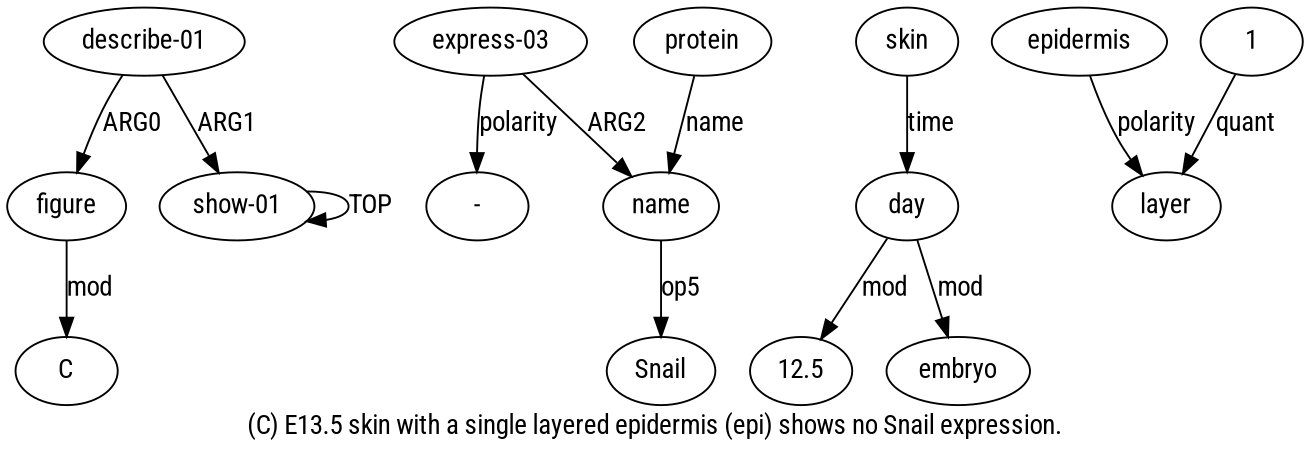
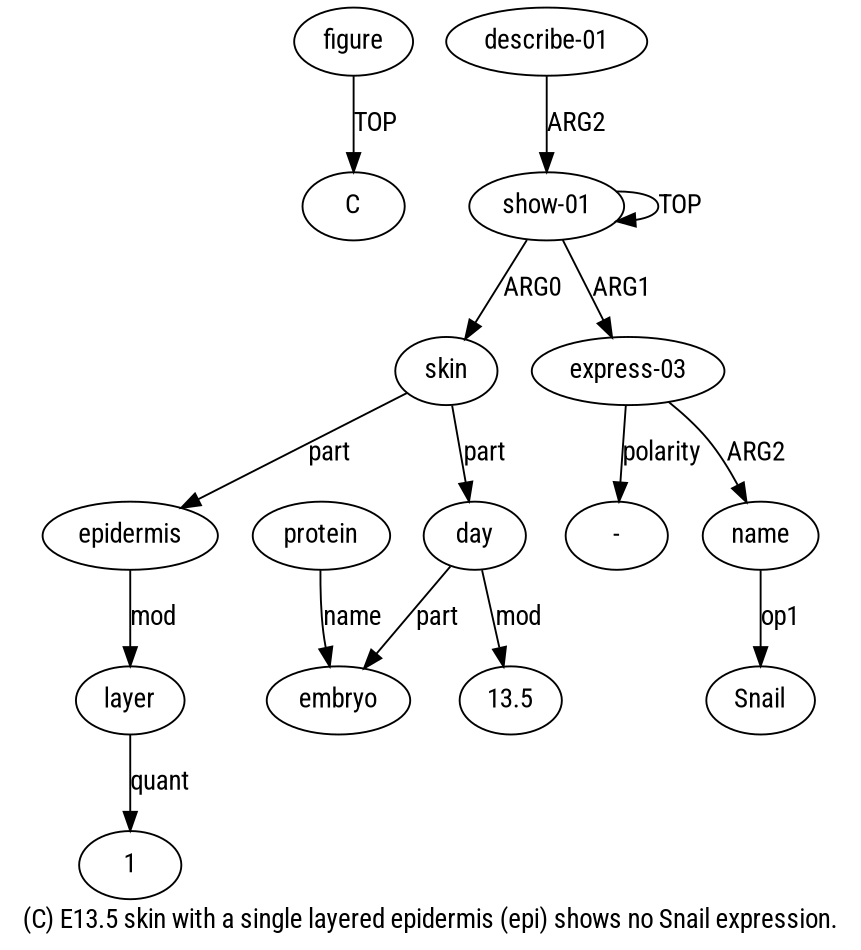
edge "describe-01" -> "figure": removed, label "ARG0"
edge "protein" -> "name": now "protein" -> "embryo"
edge "1" -> "layer": reversed
edge "describe-01" -> "show-01": label "ARG1" -> "ARG2"
edge "skin" -> "day": label "time" -> "part"
edge "epidermis" -> "layer": label "polarity" -> "mod"
edge "show-01" -> "express-03": added, label "ARG1"
edge "show-01" -> "skin": added, label "ARG0"
edge "figure" -> "C": label "mod" -> "TOP"
edge "name" -> "Snail": label "op5" -> "op1"
edge "day" -> "embryo": label "mod" -> "part"
node "12.5": label "12.5" -> "13.5"
edge "skin" -> "epidermis": added, label "part"
